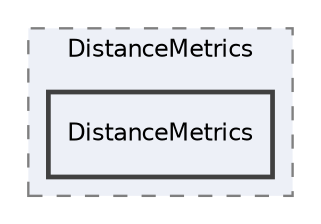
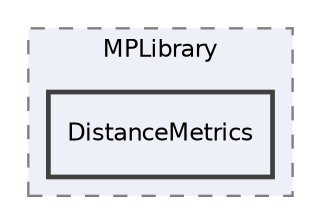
cluster "DistanceMetrics": label "DistanceMetrics" -> "MPLibrary"
